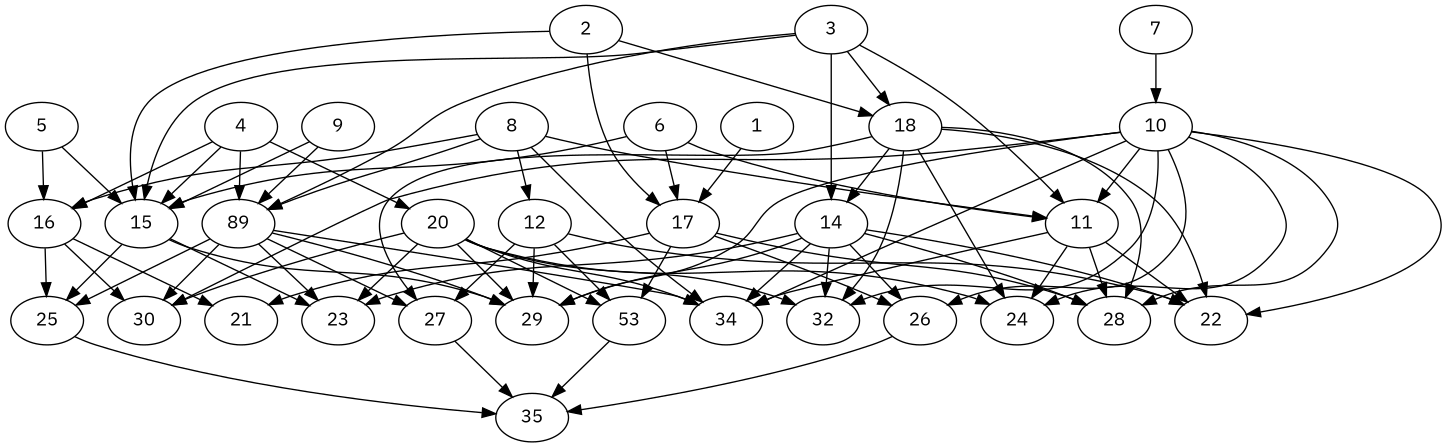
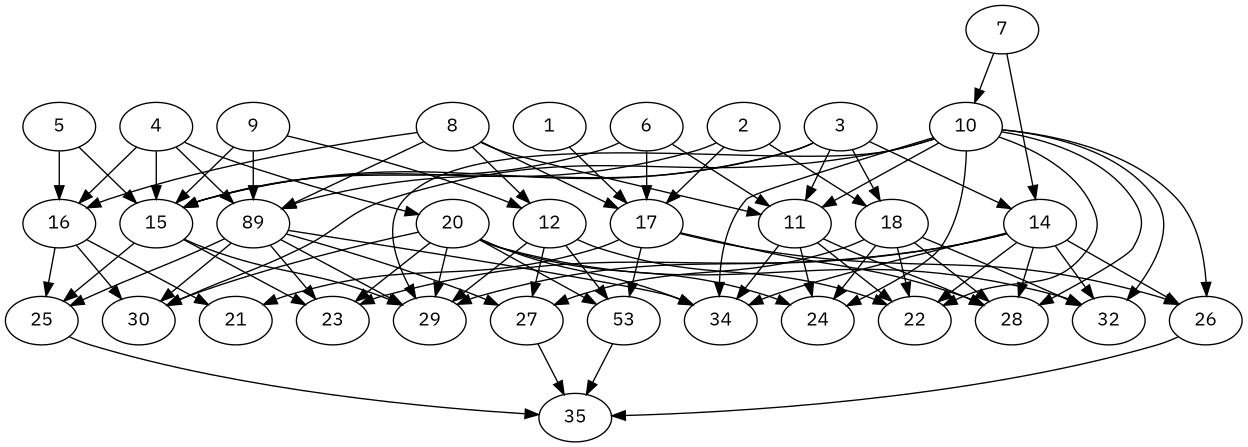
edge "9" -> "12": added
edge "18" -> "14": now "7" -> "14"
edge "8" -> "34": now "8" -> "17"
